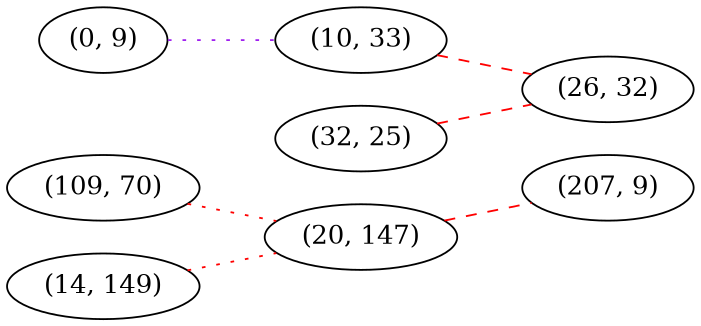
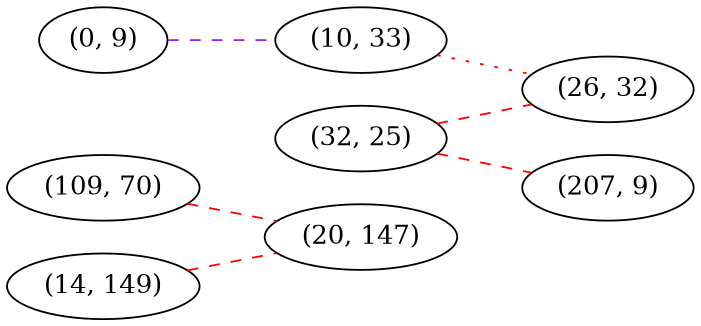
edge "(0, 9)" -- "(10, 33)": style dotted -> dashed
edge "(10, 33)" -- "(26, 32)": style dashed -> dotted
edge "(109, 70)" -- "(20, 147)": style dotted -> dashed
edge "(207, 9)" -- "(20, 147)": now "(207, 9)" -- "(32, 25)"
edge "(20, 147)" -- "(14, 149)": style dotted -> dashed
